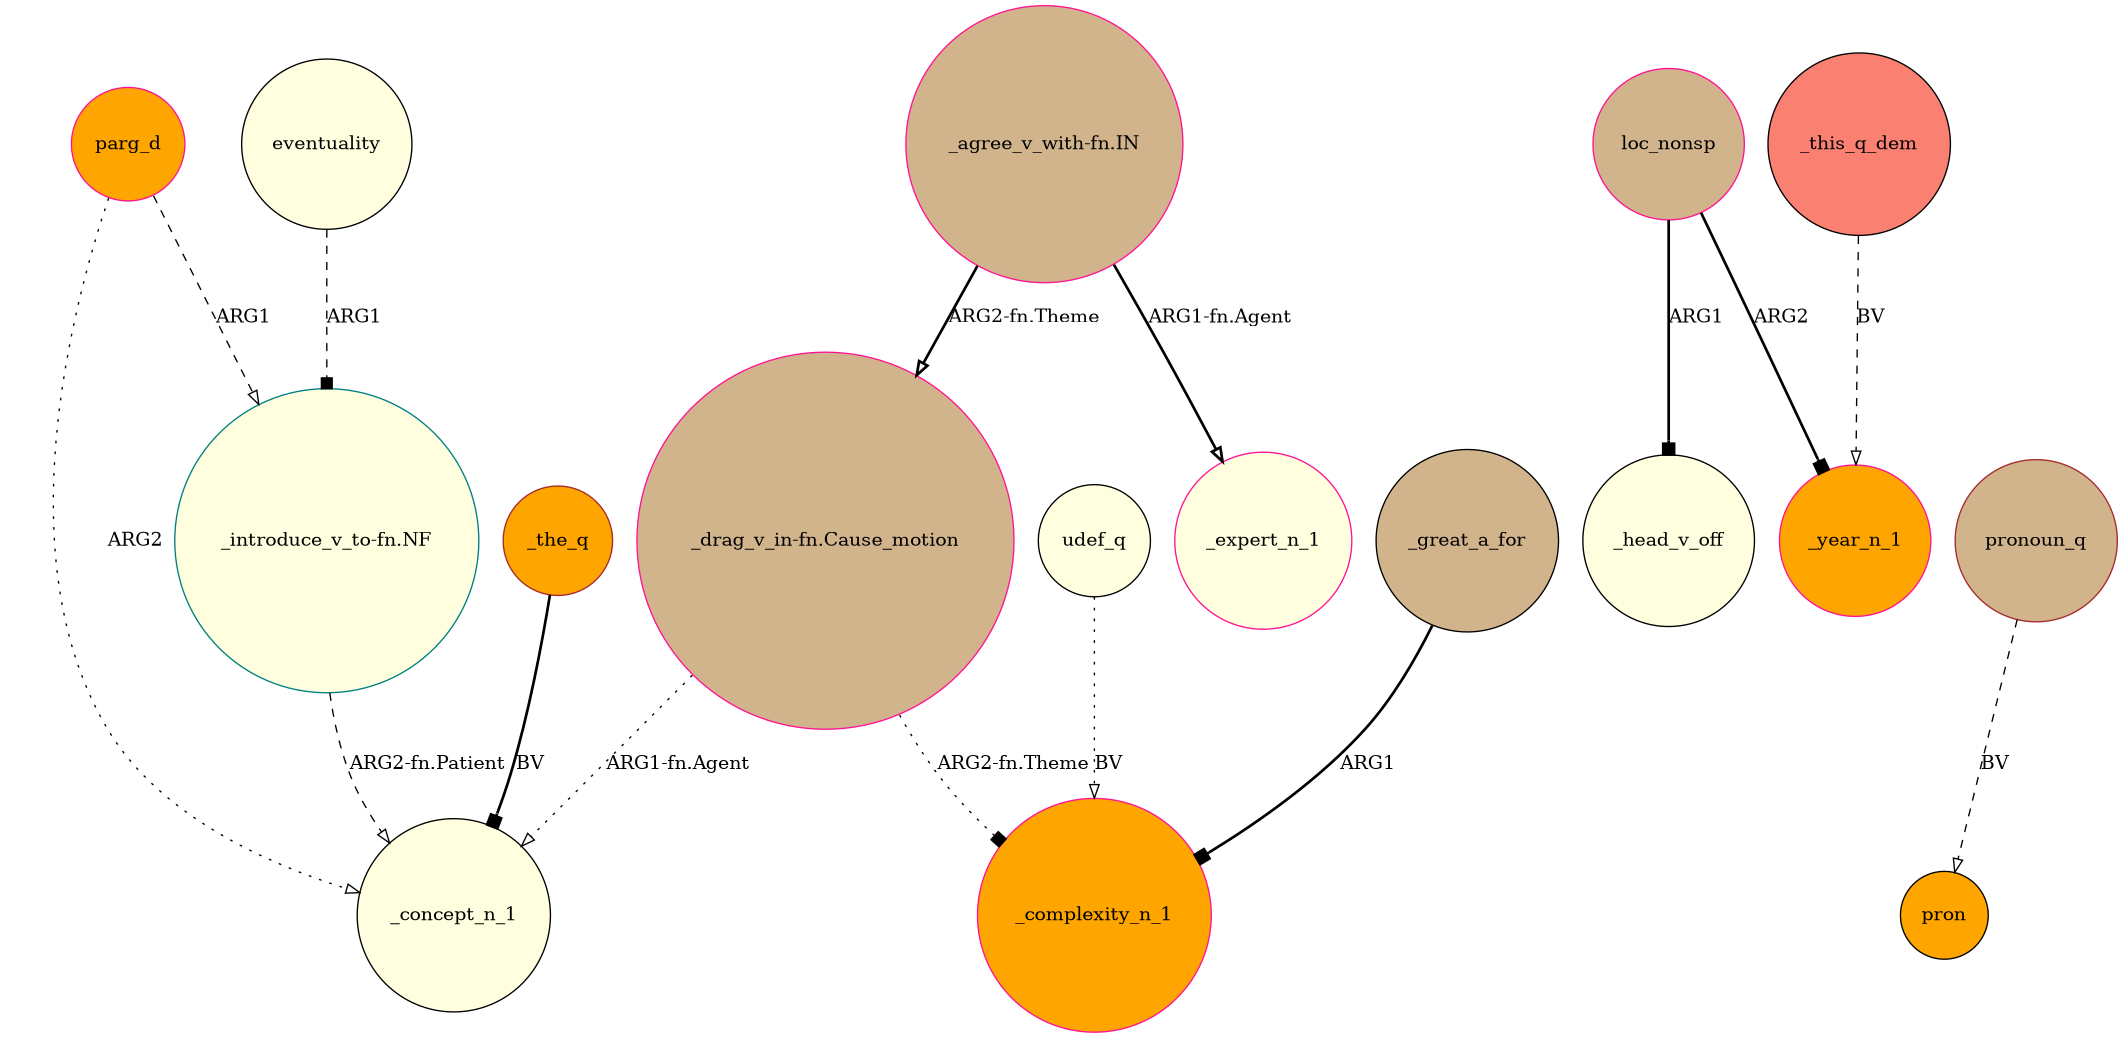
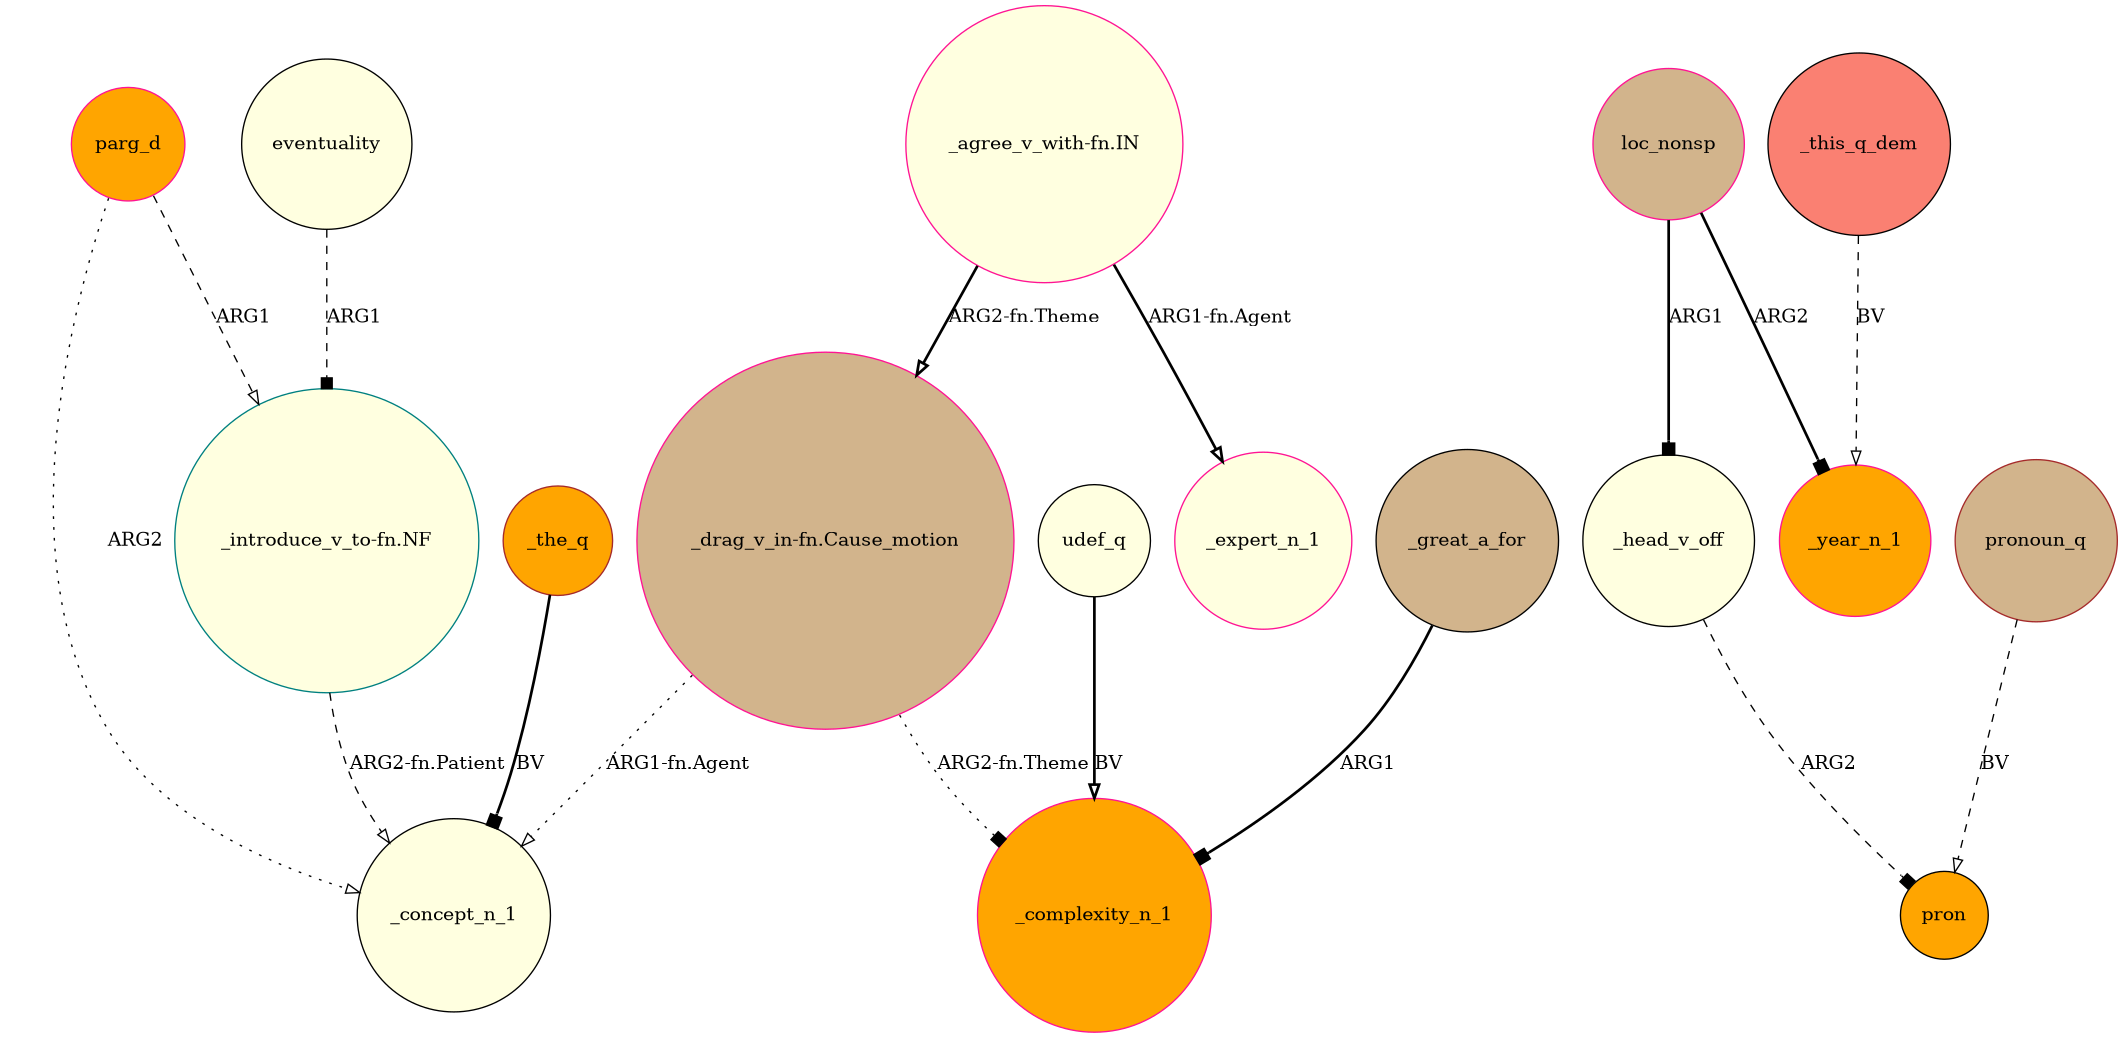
node "_agree_v_with-fn.IN": fillcolor tan -> lightyellow
edge "udef_q" -> "_complexity_n_1": style dotted -> bold
edge "_head_v_off" -> "pron": added, label "ARG2"
